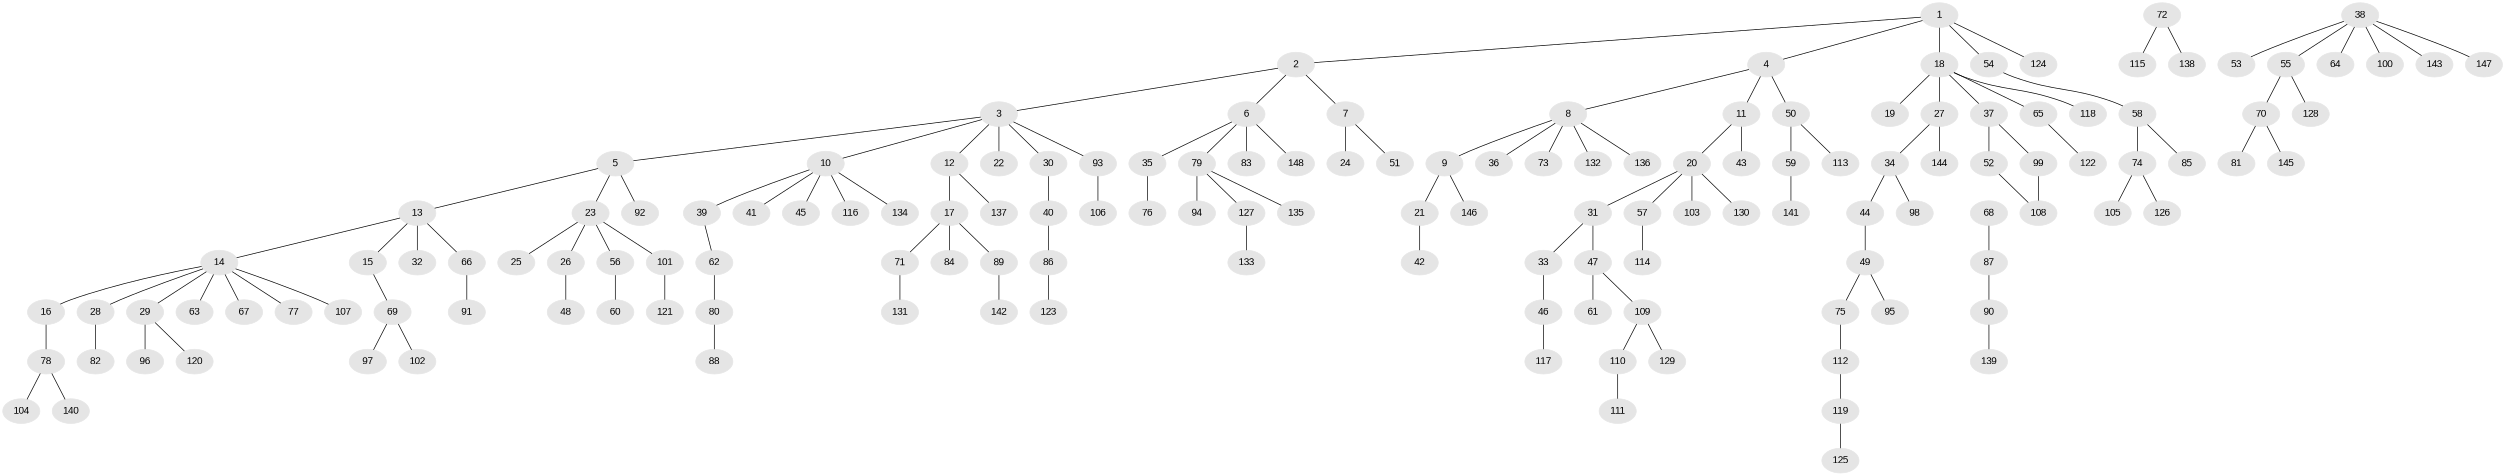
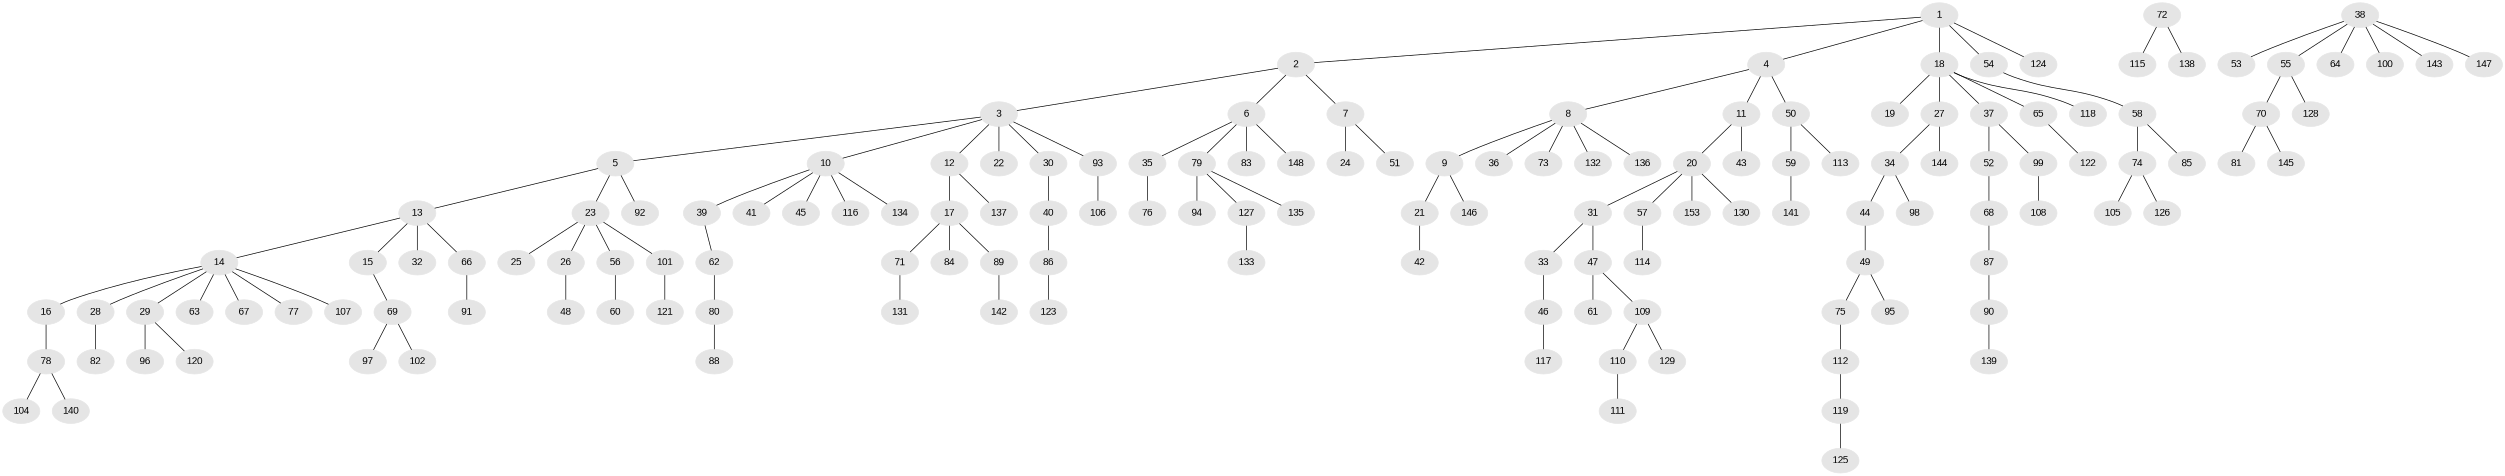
edge "52" -- "108": now "52" -- "68"
node "103": label "103" -> "153"
